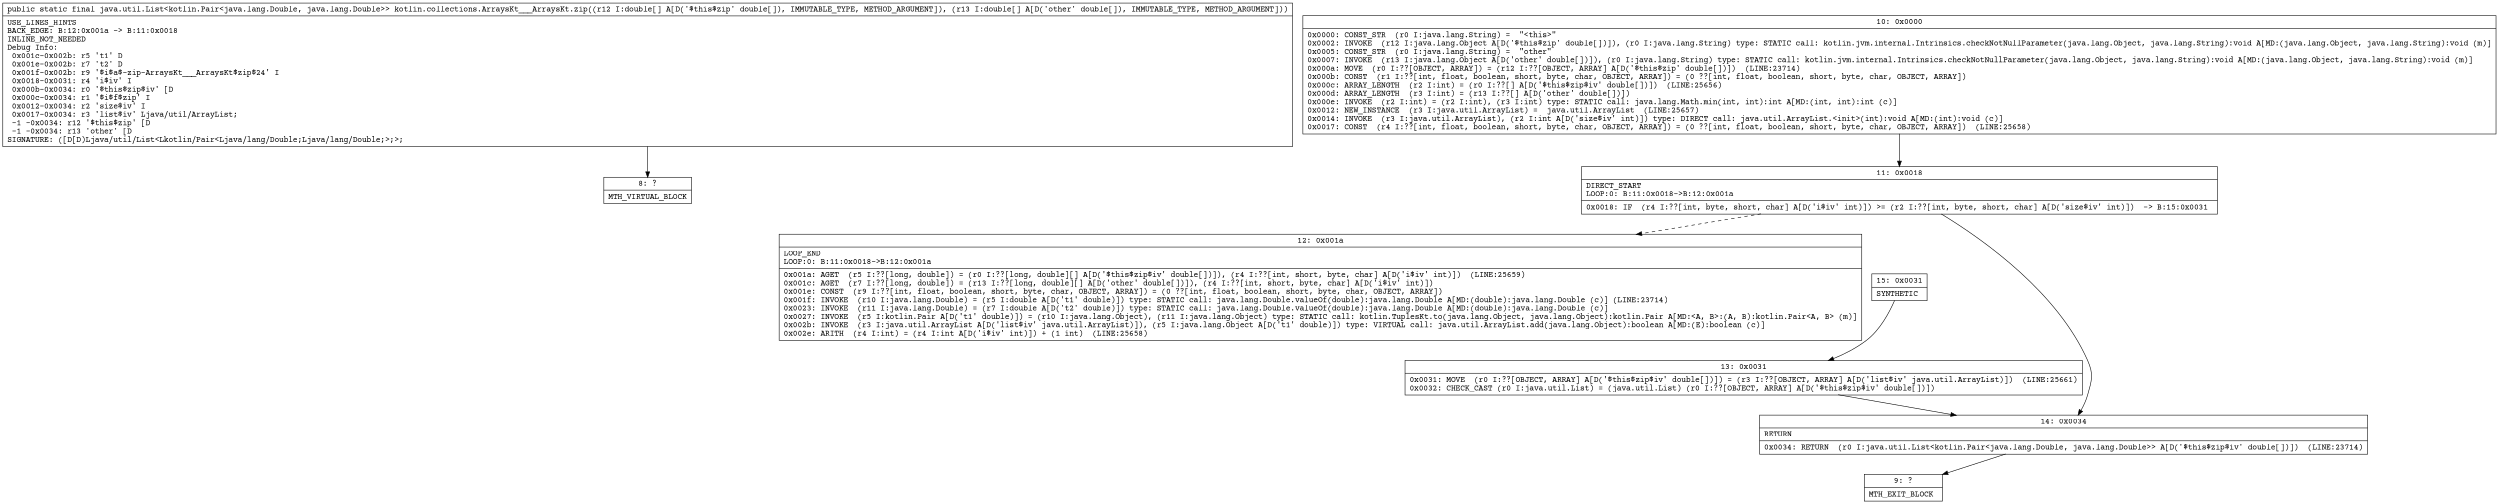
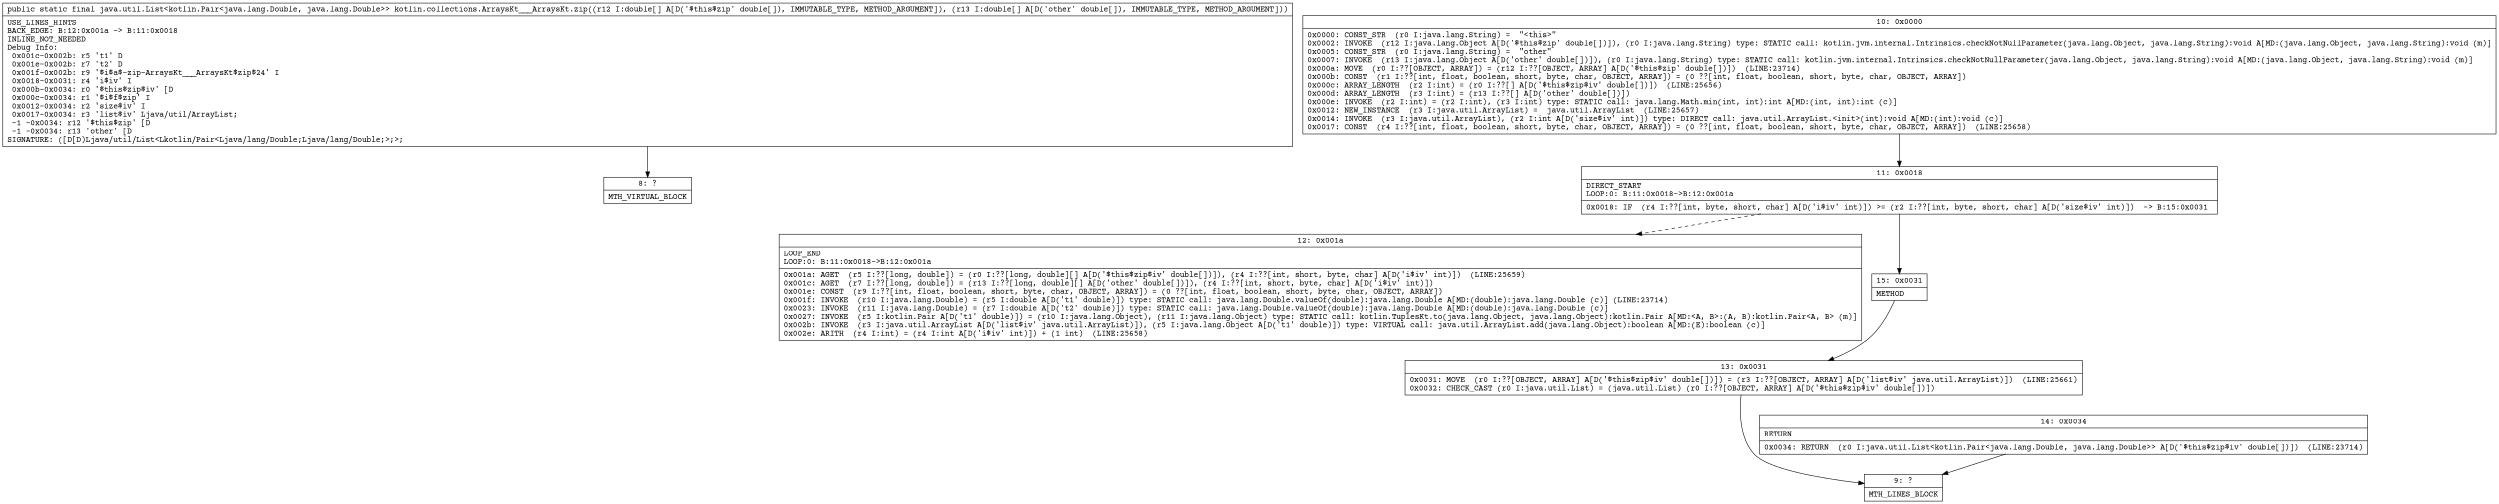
node "15: 0x0031": text "SYNTHETIC" -> "METHOD"
edge "11: 0x0018" -> "14: 0x0034": now "11: 0x0018" -> "15: 0x0031"
edge "13: 0x0031" -> "14: 0x0034": now "13: 0x0031" -> "9: ?"
node "9: ?": text "MTH_EXIT_BLOCK" -> "MTH_LINES_BLOCK"
